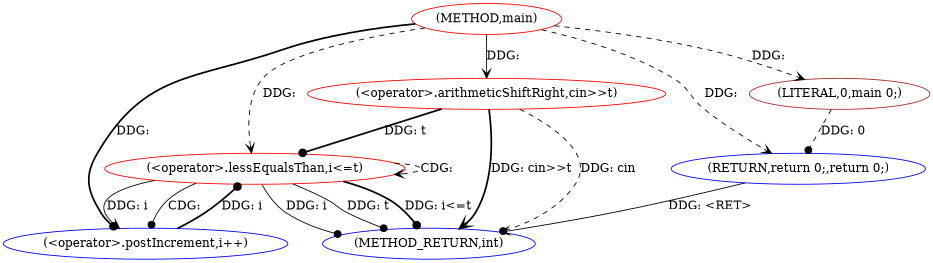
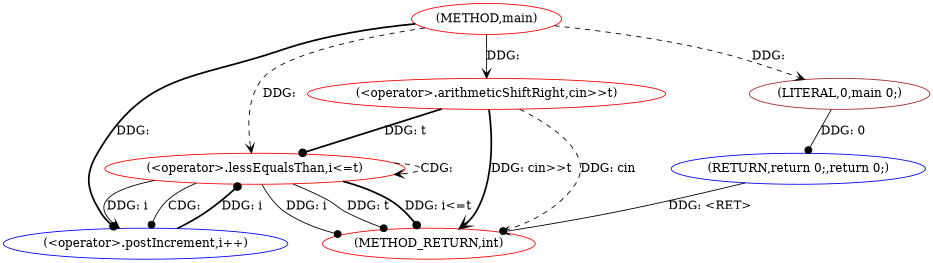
edge "(METHOD,main)" -> "(RETURN,return 0;,return 0;)": removed, label "DDG:"
edge "(LITERAL,0,main 0;)" -> "(RETURN,return 0;,return 0;)": style dashed -> solid
node "(METHOD_RETURN,int)": color blue -> red
